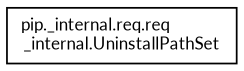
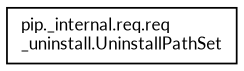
node "pip._internal.req.req _internal.UninstallPathSet": label "pip._internal.req.req _internal.UninstallPathSet" -> "pip._internal.req.req _uninstall.UninstallPathSet"
